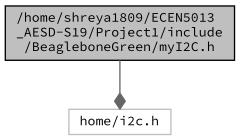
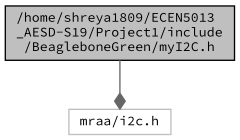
node "home/i2c.h": label "home/i2c.h" -> "mraa/i2c.h"
